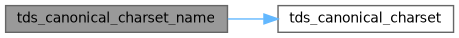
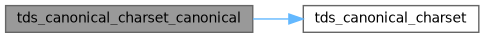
node "tds_canonical_charset_name": label "tds_canonical_charset_name" -> "tds_canonical_charset_canonical"
